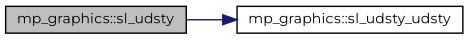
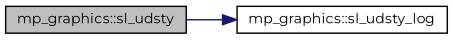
node "mp_graphics::sl_udsty_udsty": label "mp_graphics::sl_udsty_udsty" -> "mp_graphics::sl_udsty_log"
